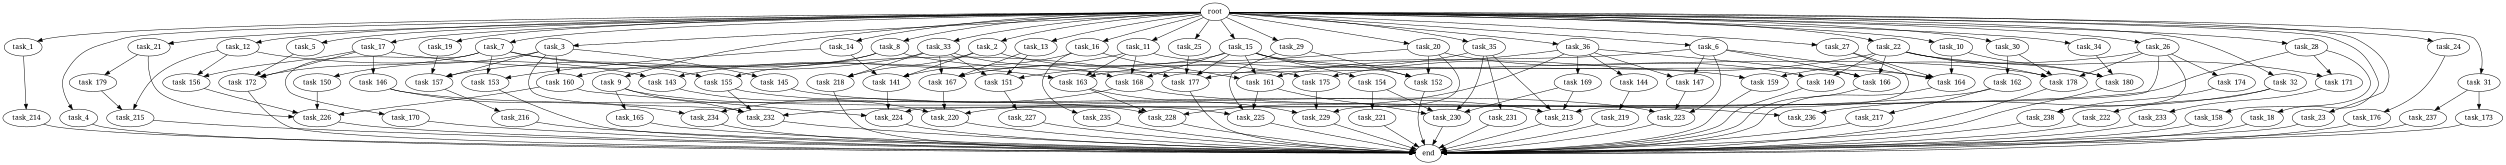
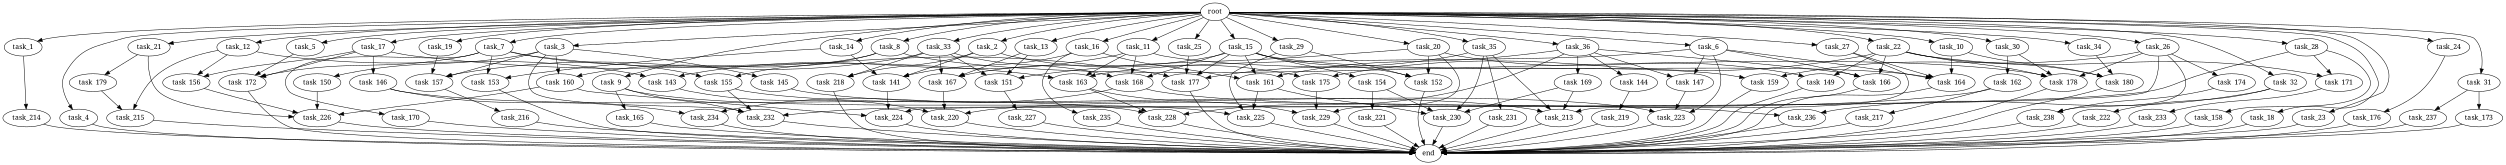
edge "task_236" -> "end": added
